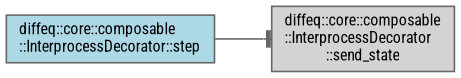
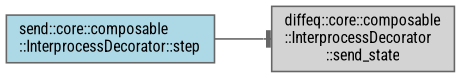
node "diffeq::core::composable ::InterprocessDecorator::step": label "diffeq::core::composable ::InterprocessDecorator::step" -> "send::core::composable ::InterprocessDecorator::step"
